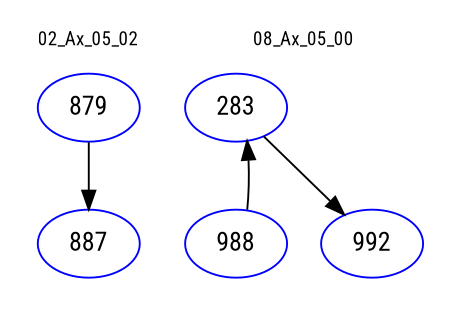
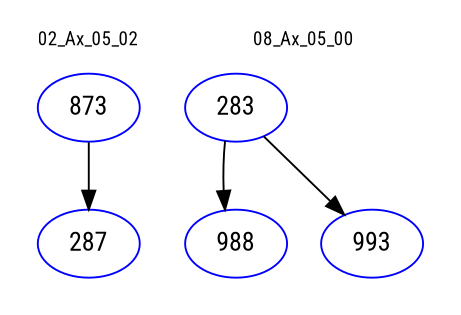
node "879": label "879" -> "873"
edge "988" -> "283": reversed
node "887": label "887" -> "287"
node "992": label "992" -> "993"
